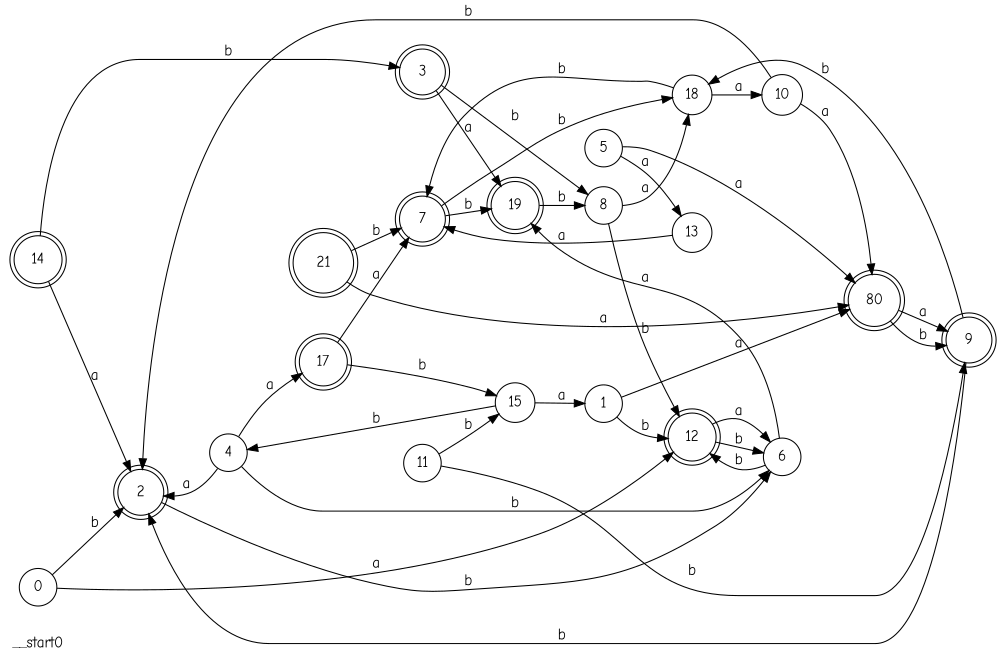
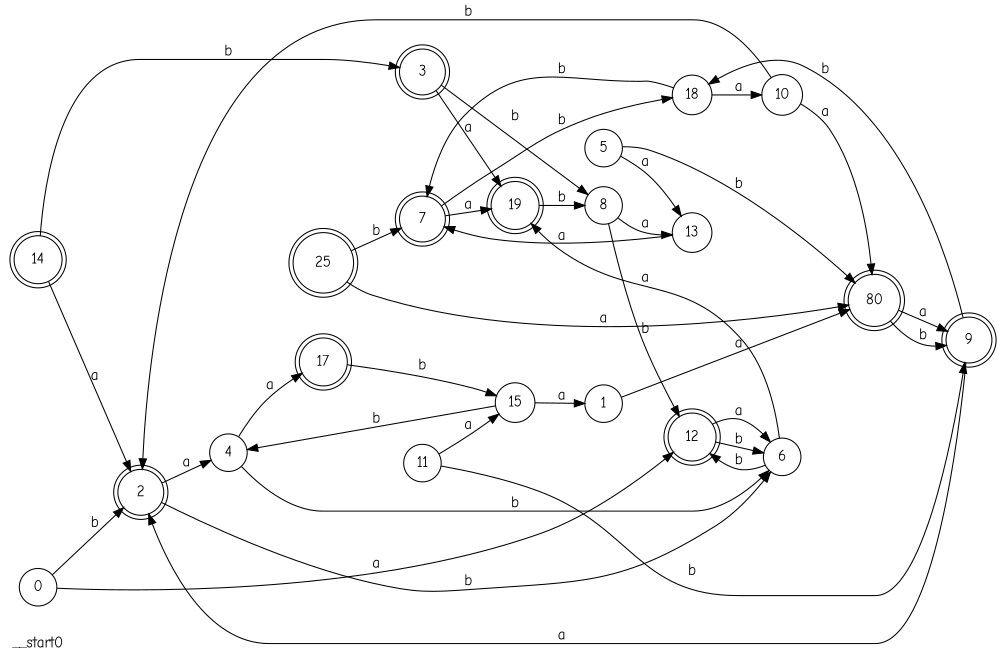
edge "8" -> "18": now "8" -> "13"
edge "5" -> "80": label "a" -> "b"
edge "7" -> "19": label "b" -> "a"
node "21": label "21" -> "25"
edge "17" -> "7": removed, label "a"
edge "11" -> "15": label "b" -> "a"
edge "1" -> "12": removed, label "b"
edge "4" -> "2": reversed
edge "9" -> "2": label "b" -> "a"
